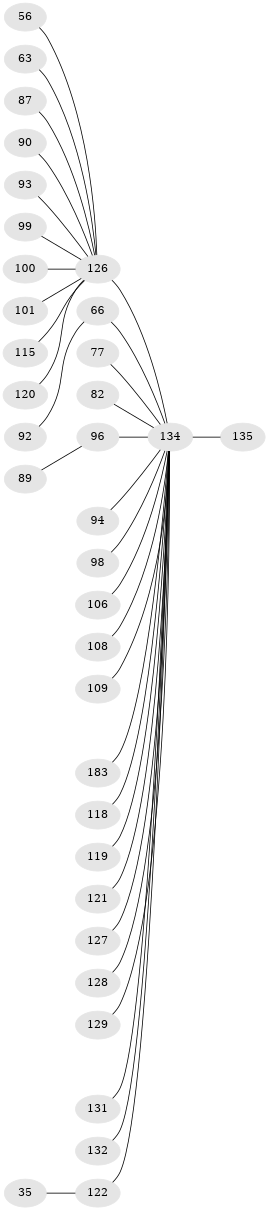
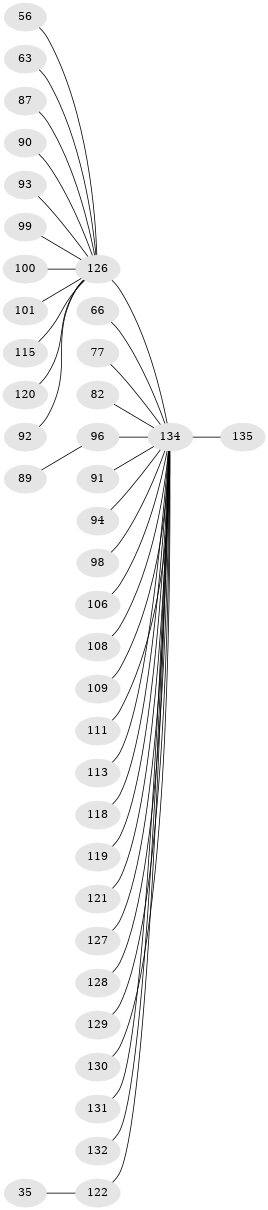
edge "66" -- "92": now "126" -- "92"
node "91": added
node "111": added
node "183": label "183" -> "113"
node "130": added
